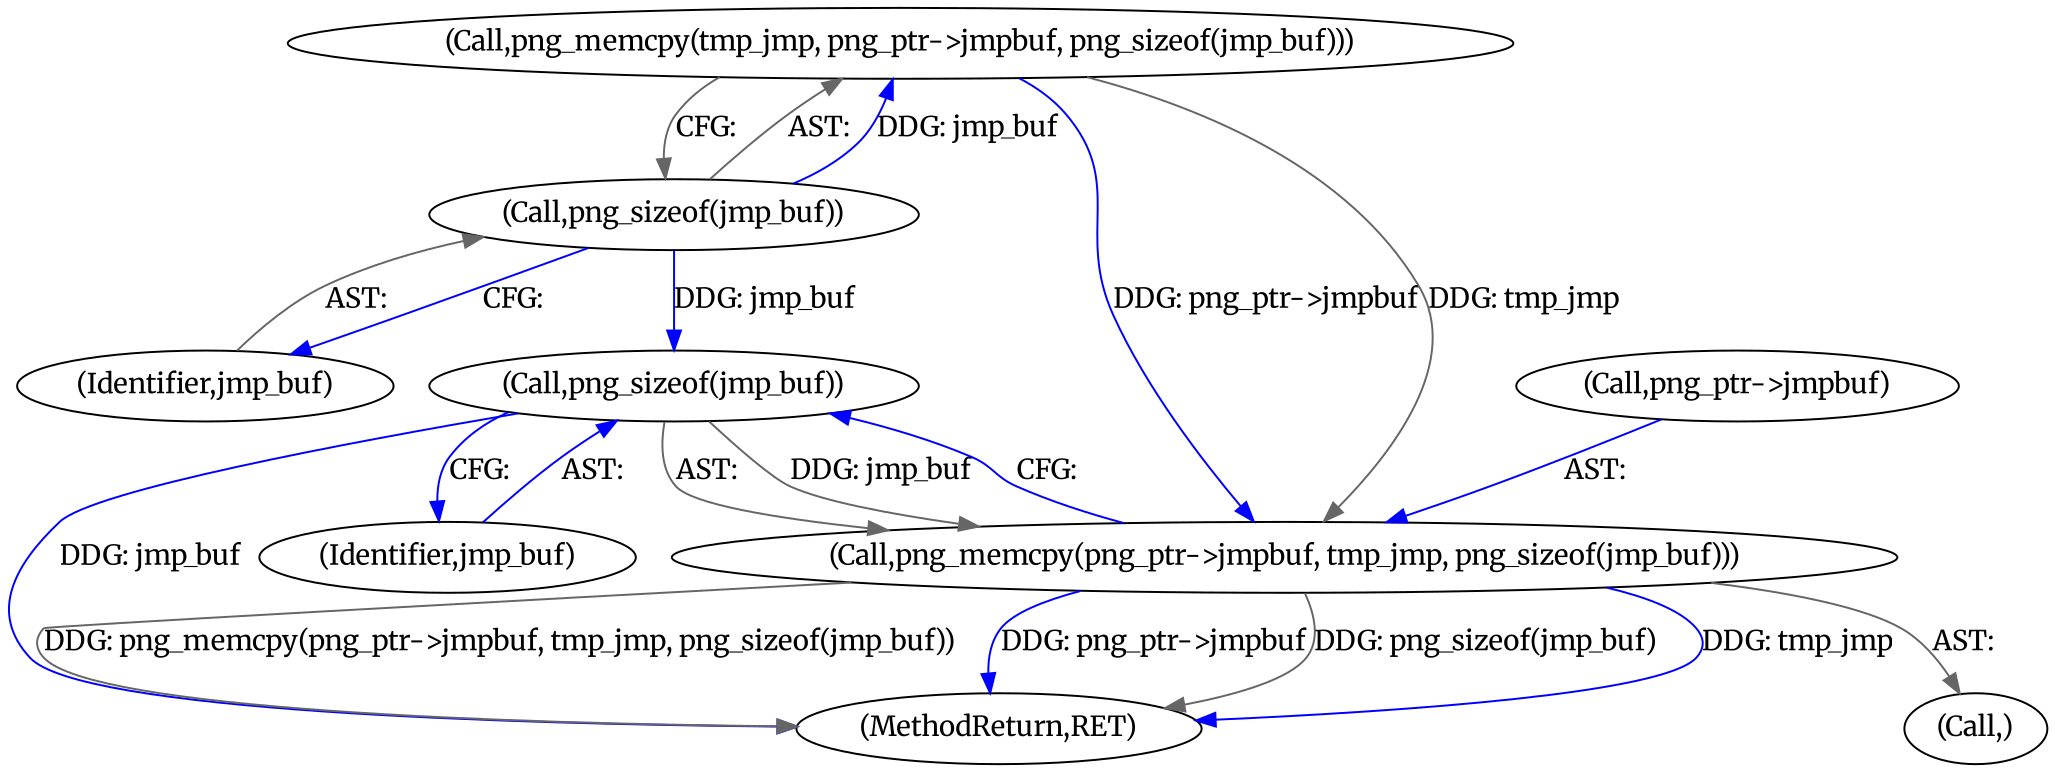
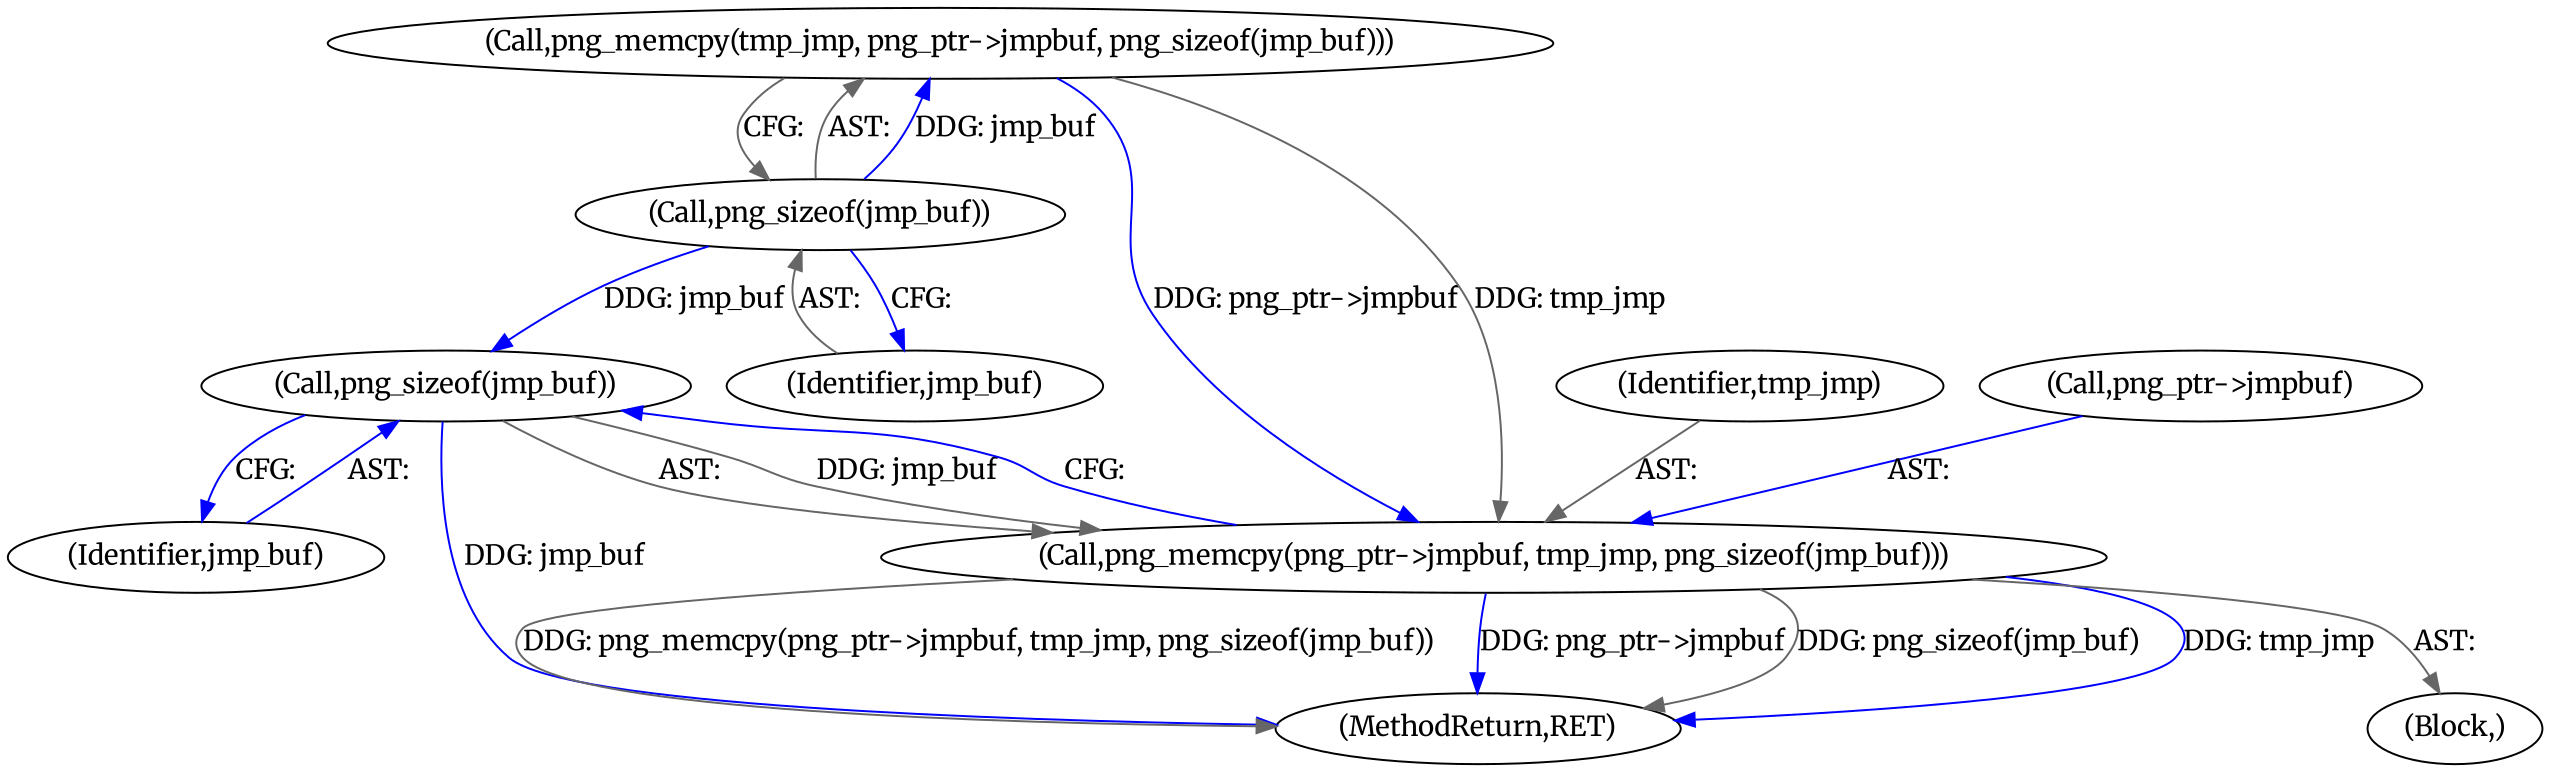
node "(Identifier,tmp_jmp)": added
node "(Call,)": label "(Call,)" -> "(Block,)"
